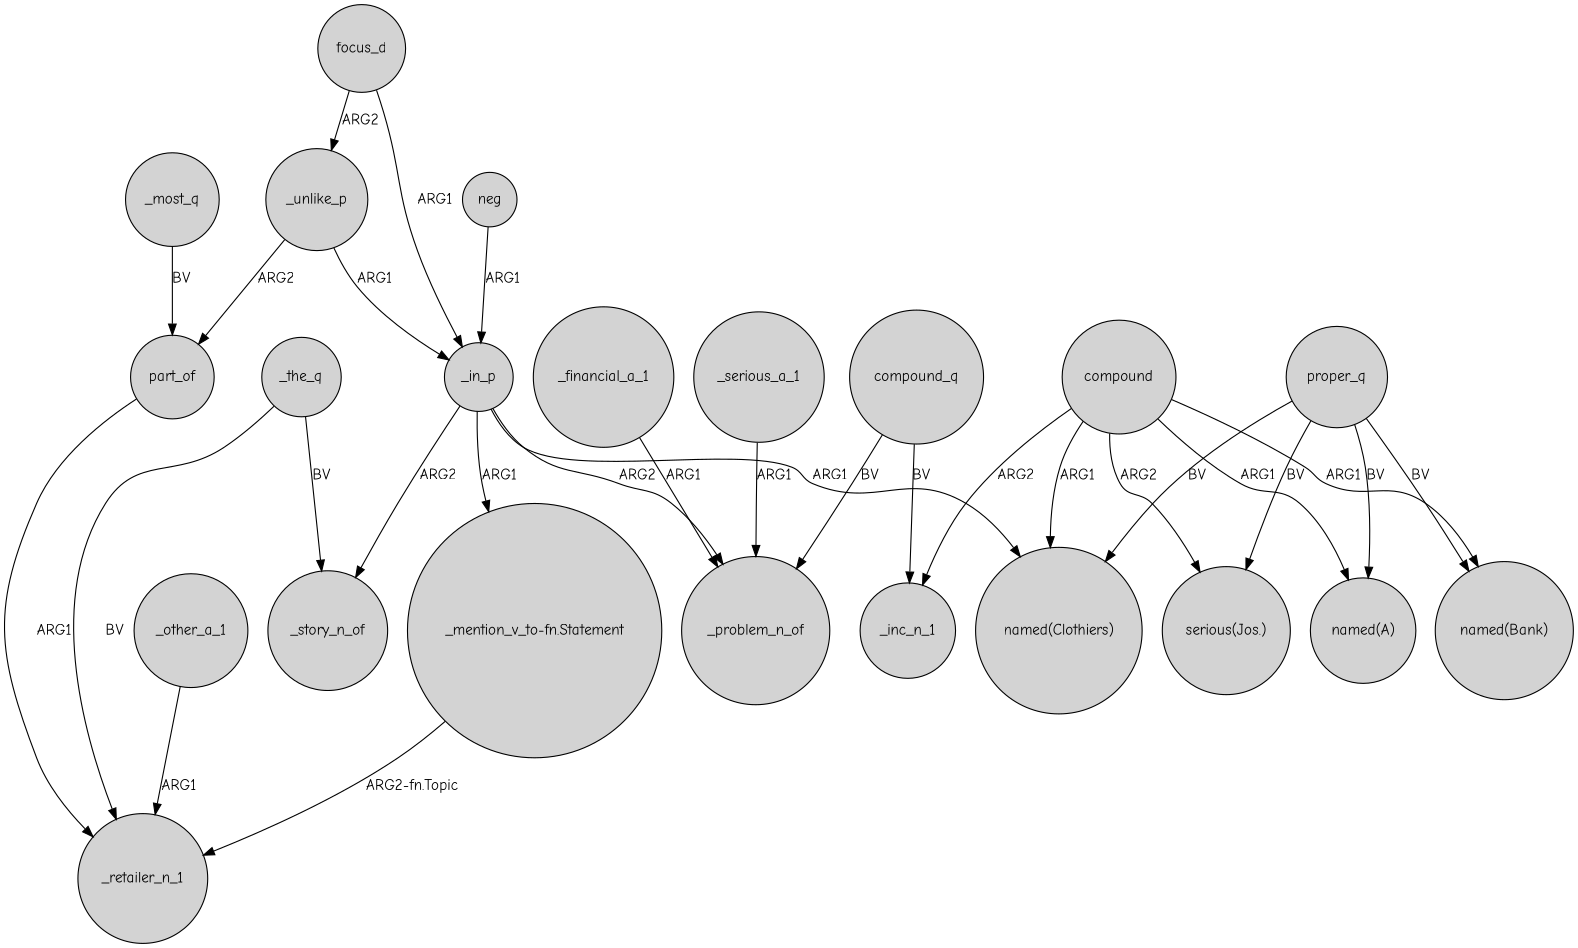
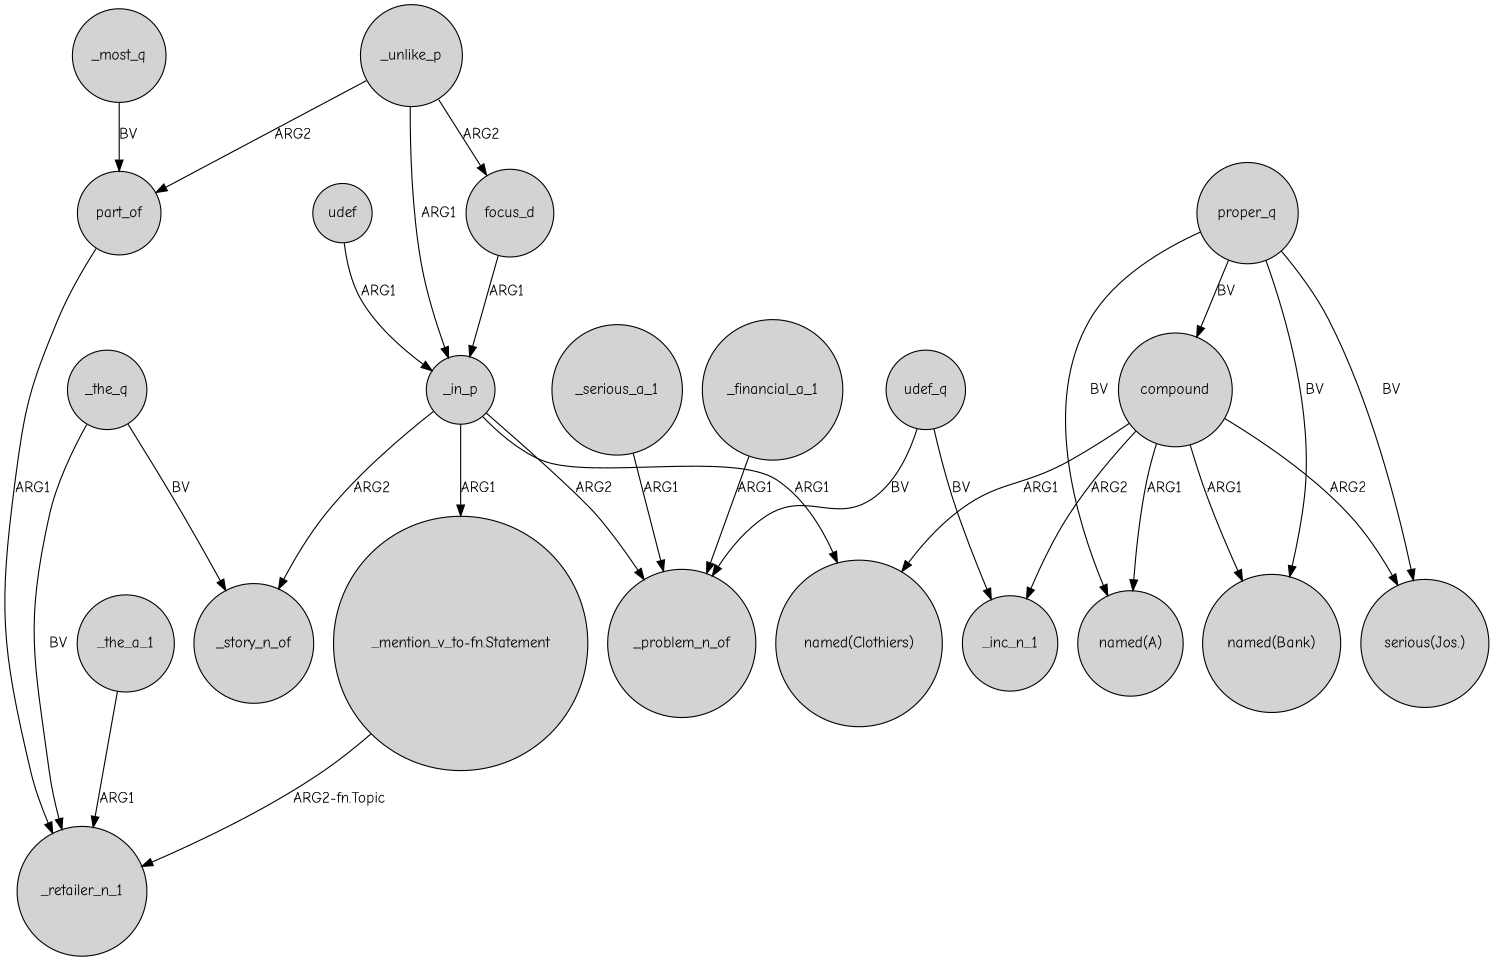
edge "focus_d" -> "_unlike_p": reversed
node "neg": label "neg" -> "udef"
node "compound_q": label "compound_q" -> "udef_q"
edge "proper_q" -> "named(Clothiers)": now "proper_q" -> "compound"
node "_other_a_1": label "_other_a_1" -> "_the_a_1"
